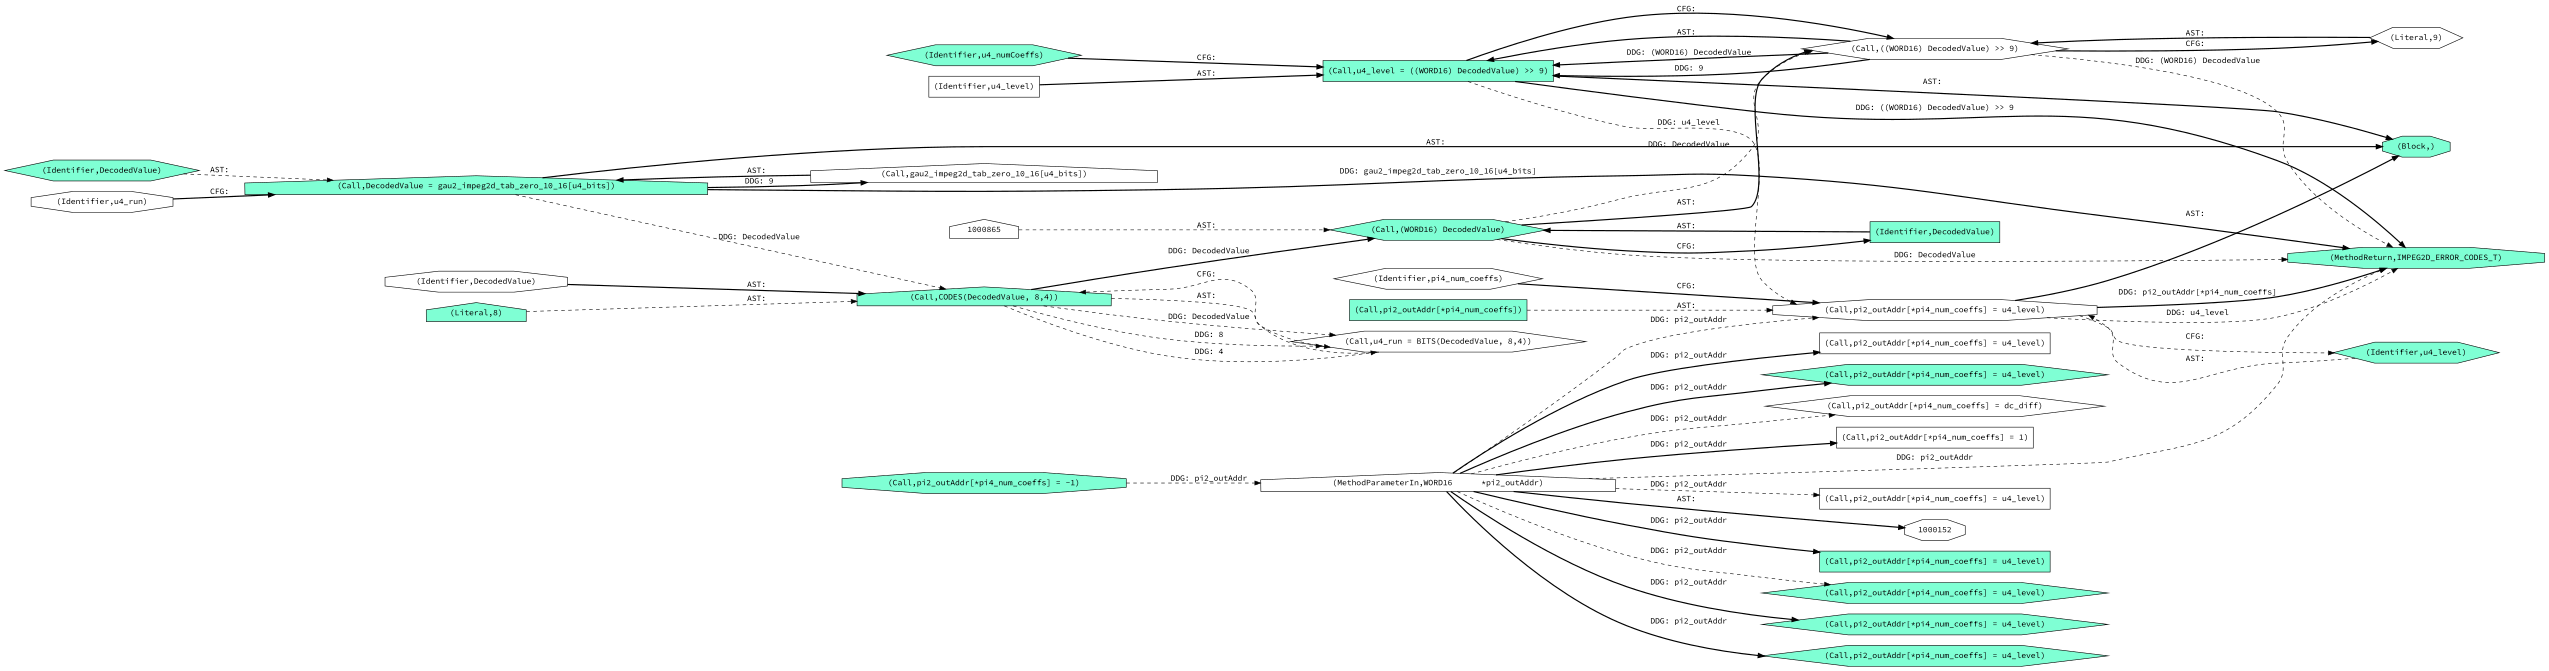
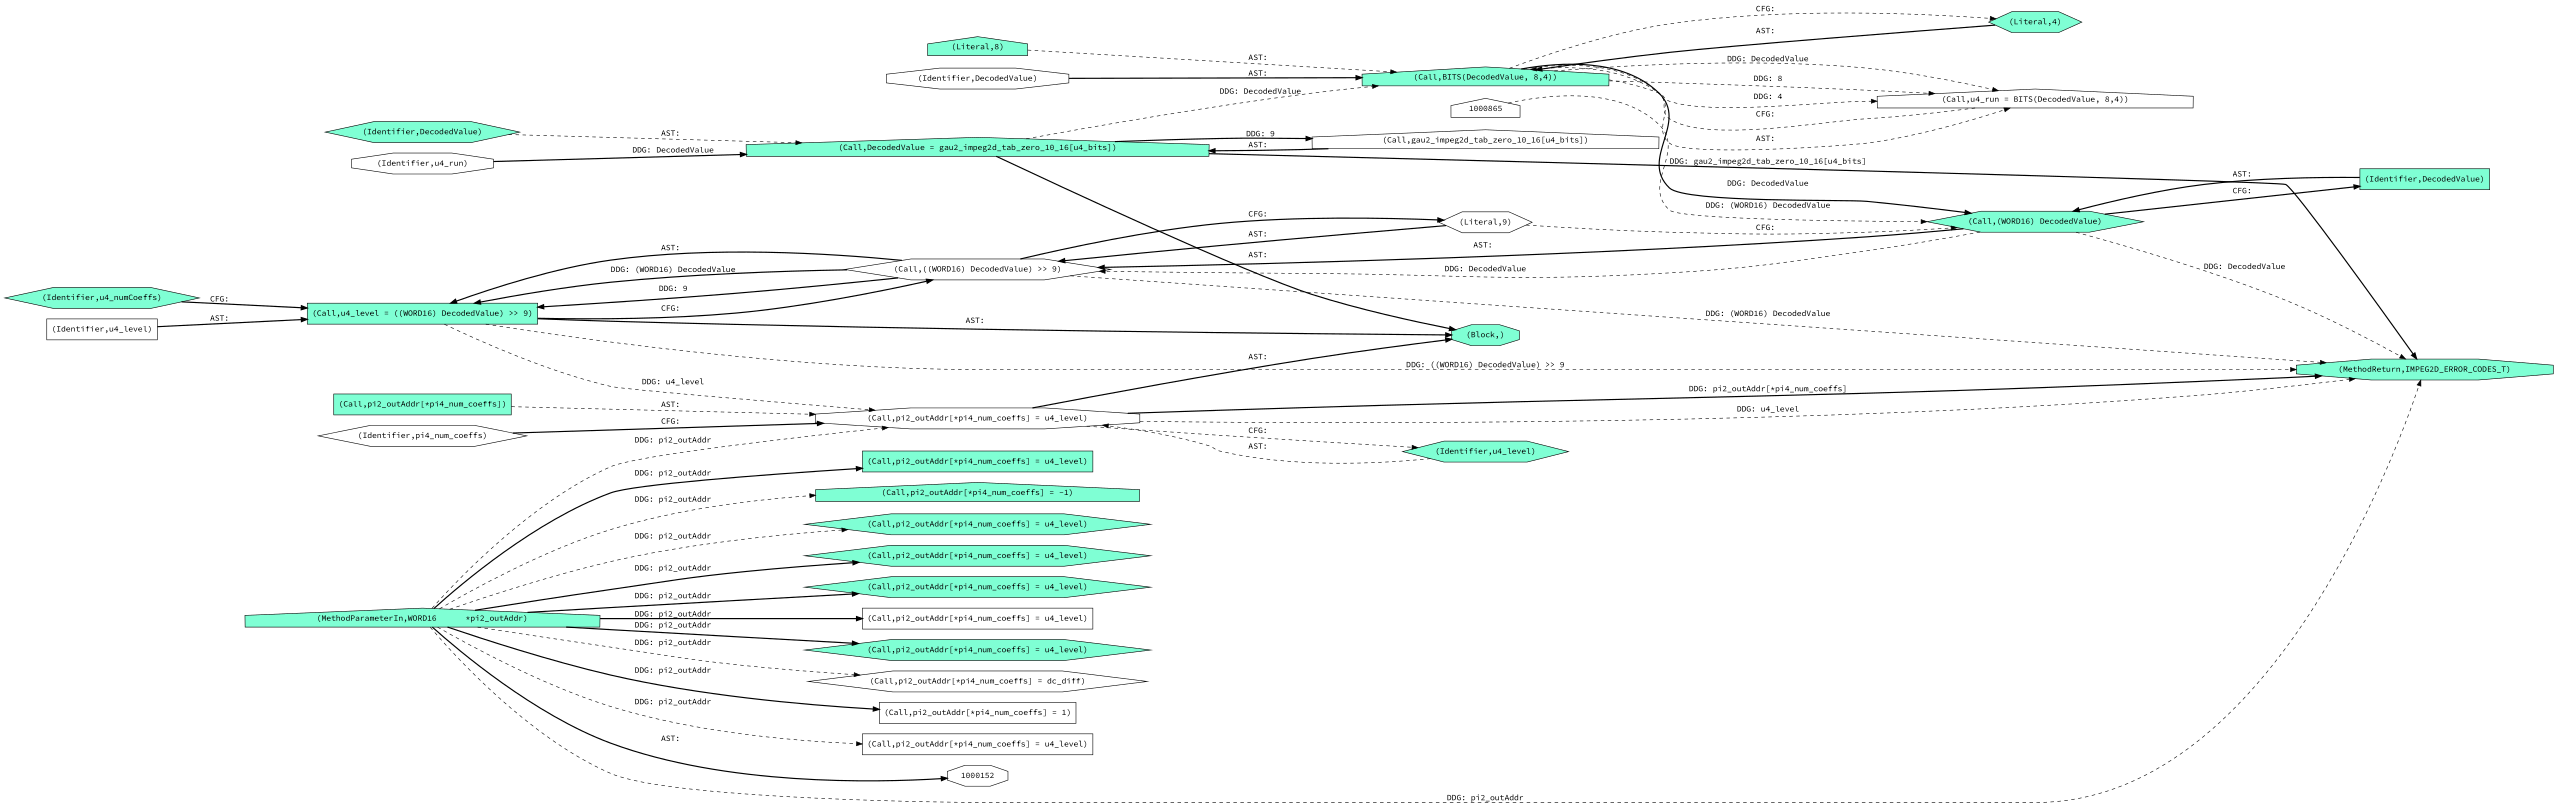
node "(Literal,4)": added
edge "(Call,u4_level = ((WORD16) DecodedValue) >> 9)" -> "(MethodReturn,IMPEG2D_ERROR_CODES_T)": style bold -> dashed
edge "(Identifier,u4_run)" -> "(Call,DecodedValue = gau2_impeg2d_tab_zero_10_16[u4_bits])": label "CFG: " -> "DDG: DecodedValue"
edge "1000865" -> "(Call,(WORD16) DecodedValue)": label "AST: " -> "DDG: (WORD16) DecodedValue"
edge "(Literal,9)" -> "(Call,(WORD16) DecodedValue)": added, label "CFG:"
node "(Call,CODES(DecodedValue, 8,4))": label "(Call,CODES(DecodedValue, 8,4))" -> "(Call,BITS(DecodedValue, 8,4))"
node "(Call,u4_run = BITS(DecodedValue, 8,4))": shape hexagon -> house
node "(Call,pi2_outAddr[*pi4_num_coeffs] = -1)": shape octagon -> house
edge "(Call,pi2_outAddr[*pi4_num_coeffs] = -1)" -> "(MethodParameterIn,WORD16      *pi2_outAddr)": reversed
node "(MethodParameterIn,WORD16      *pi2_outAddr)": fillcolor white -> aquamarine
